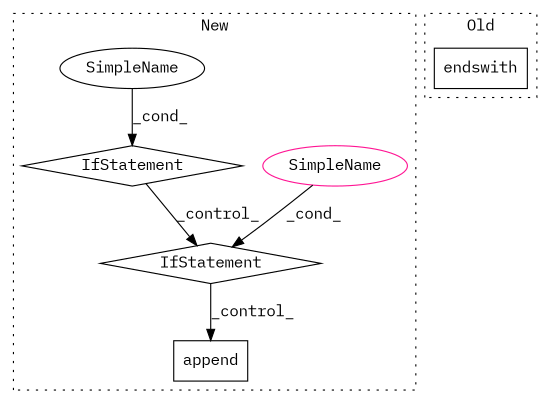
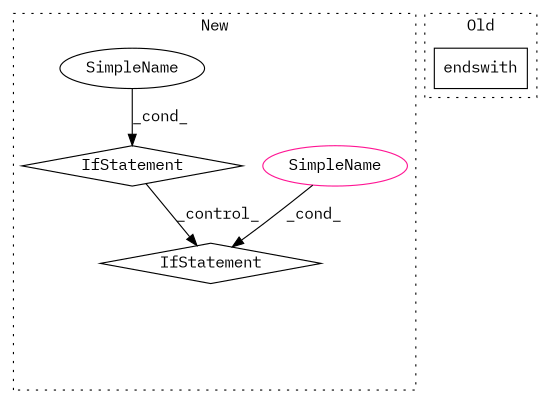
node "append": removed
